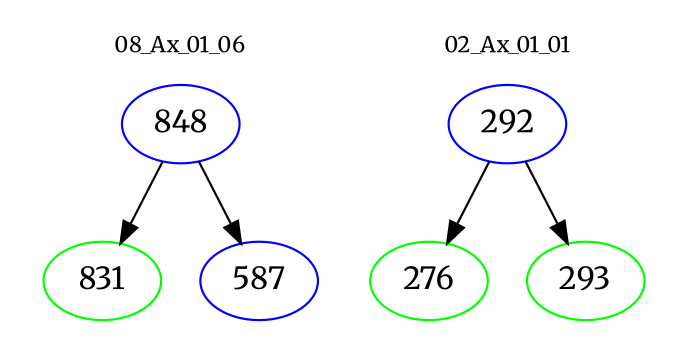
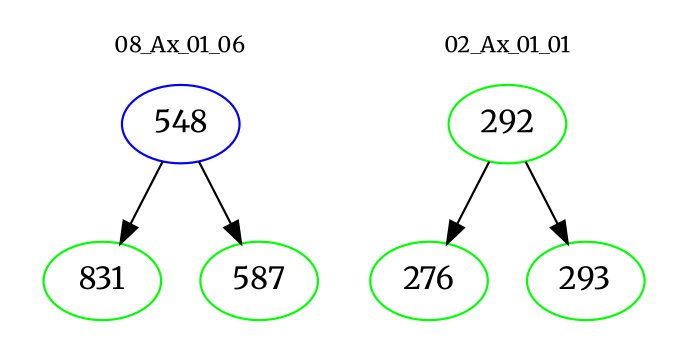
node "848": label "848" -> "548"
node "292": color blue -> green
node "587": color blue -> green
